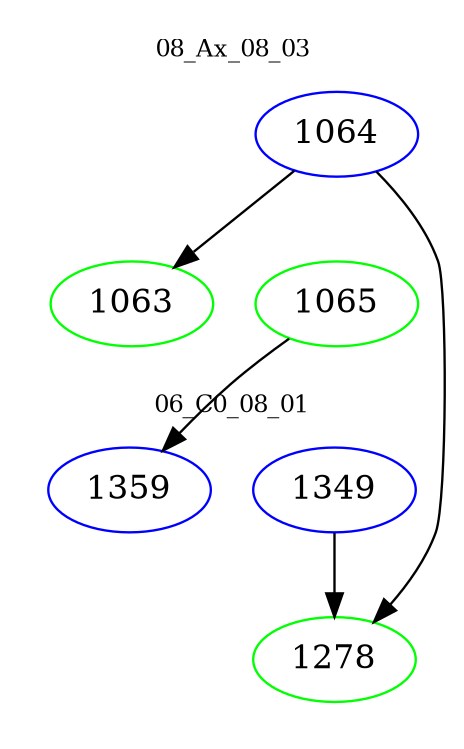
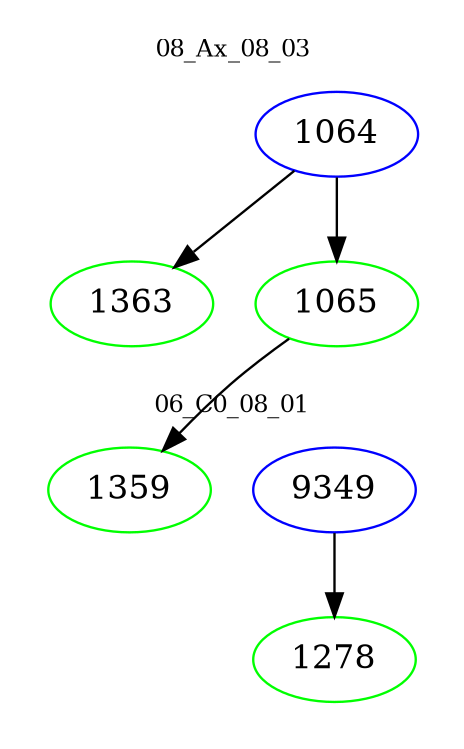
node "1063": label "1063" -> "1363"
edge "1064" -> "1278": now "1064" -> "1065"
node "1359": color blue -> green
node "1349": label "1349" -> "9349"
